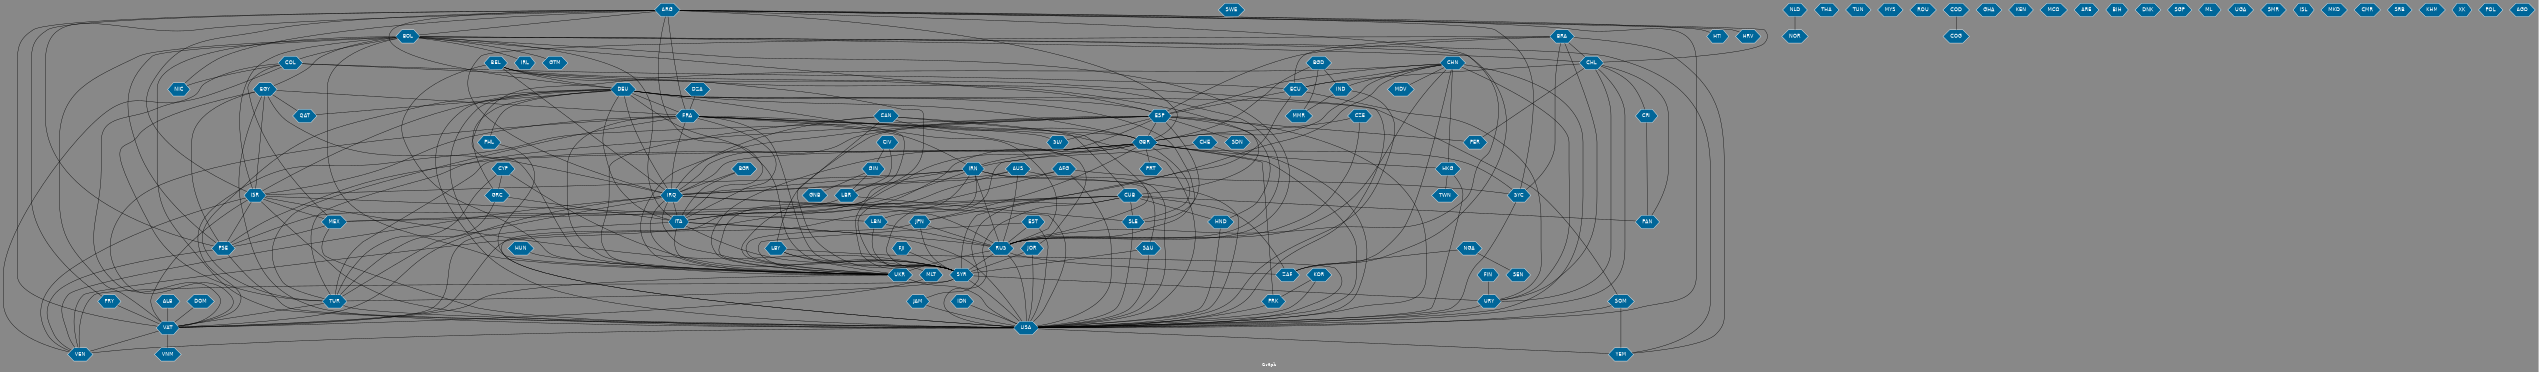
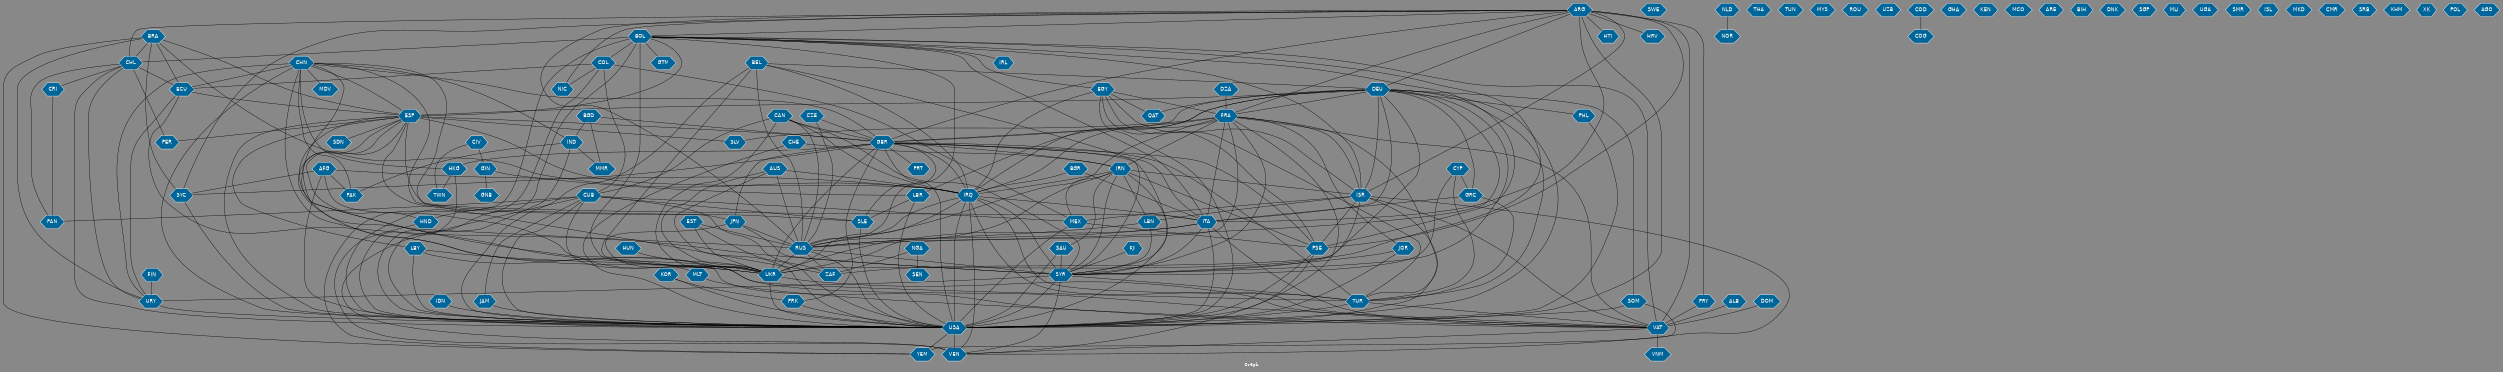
node "UZB": added
edge "CIV" -- "LBR": now "CIV" -- "TWN"
edge "COL" -- "VAT": removed
node "PAK": added
